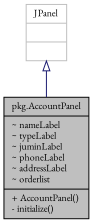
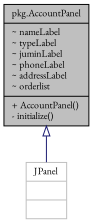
edge "pkg.AccountPanel" -> "JPanel": reversed
